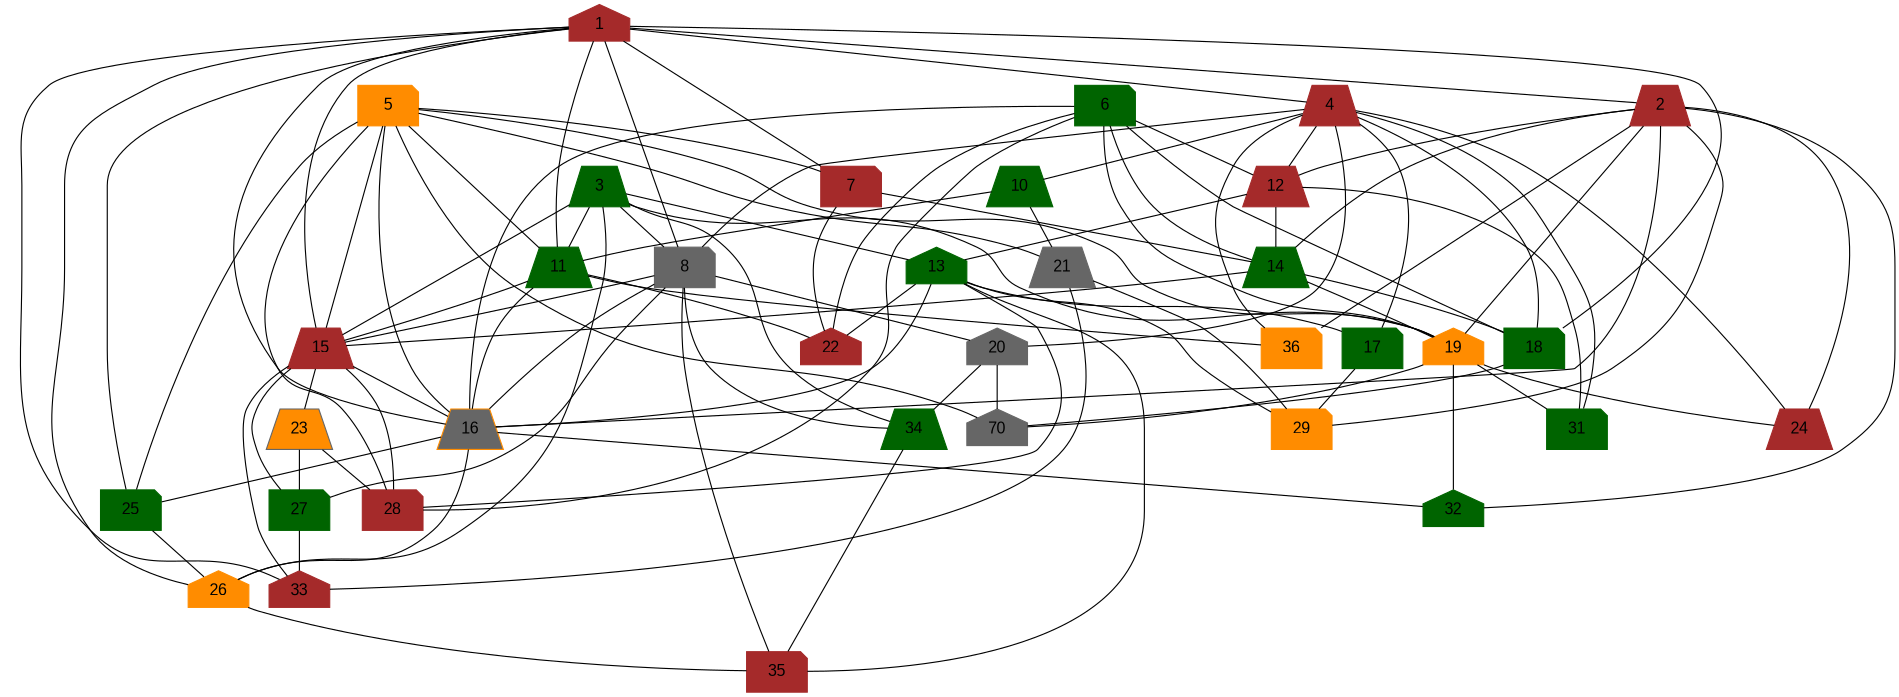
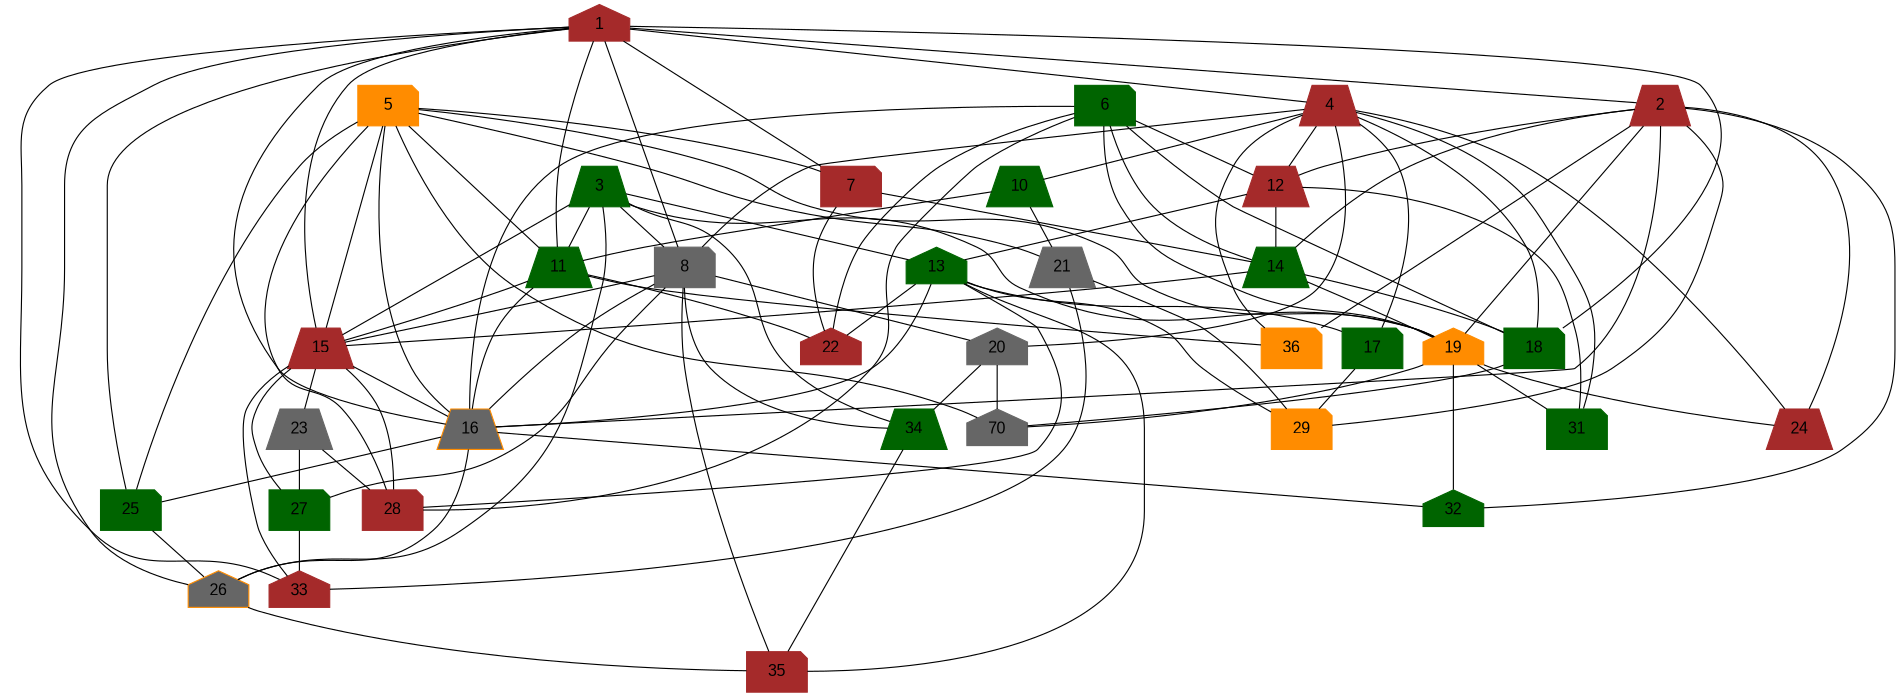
node "23": fillcolor darkorange -> gray40
node "26": fillcolor darkorange -> gray40
